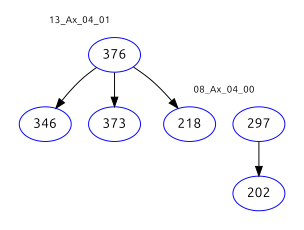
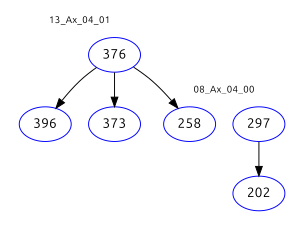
node "346": label "346" -> "396"
node "218": label "218" -> "258"
